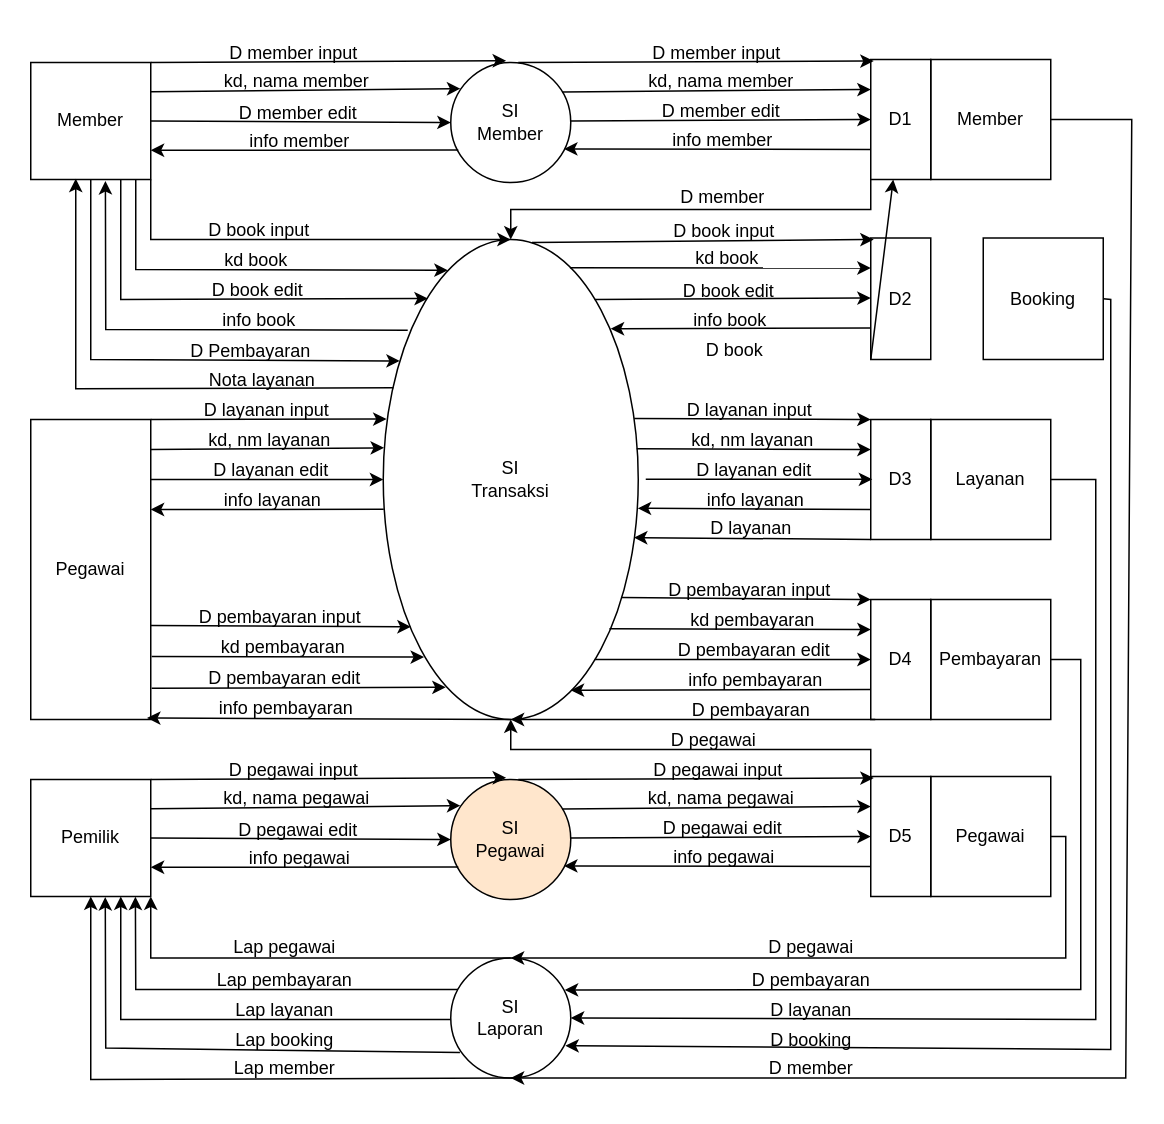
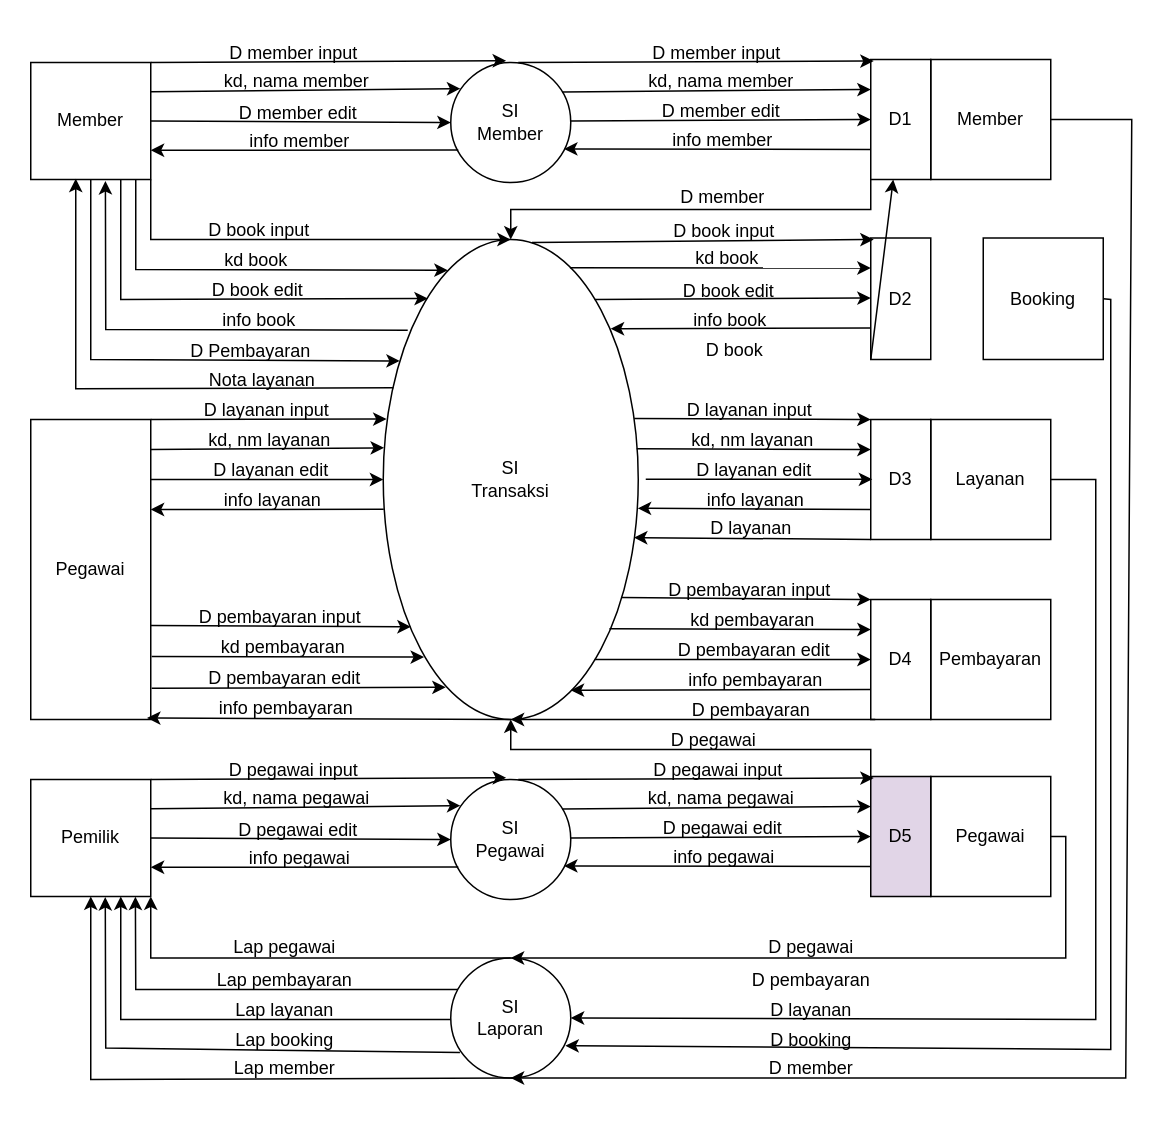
node "D5": fillcolor #ffffff -> #e1d5e7
node "SI Pegawai": fillcolor #ffe6cc -> #ffffff
edge "Pembayaran" -> "SI Laporan": removed
